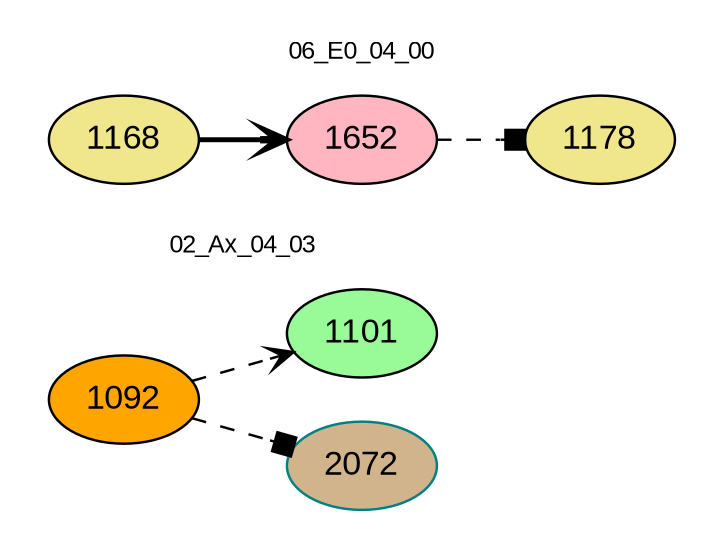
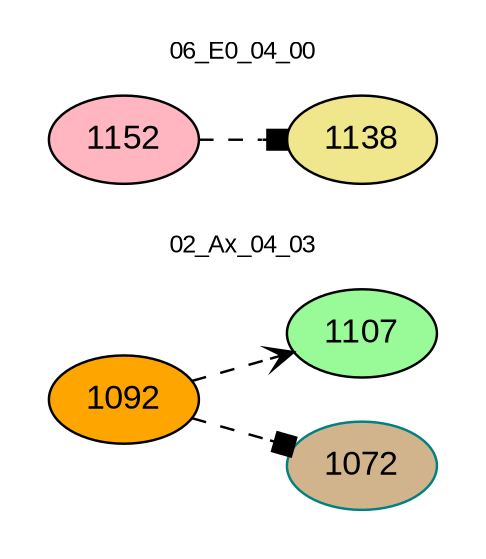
node "1168": removed
node "1652": label "1652" -> "1152"
node "1178": label "1178" -> "1138"
node "1101": label "1101" -> "1107"
node "2072": label "2072" -> "1072"
